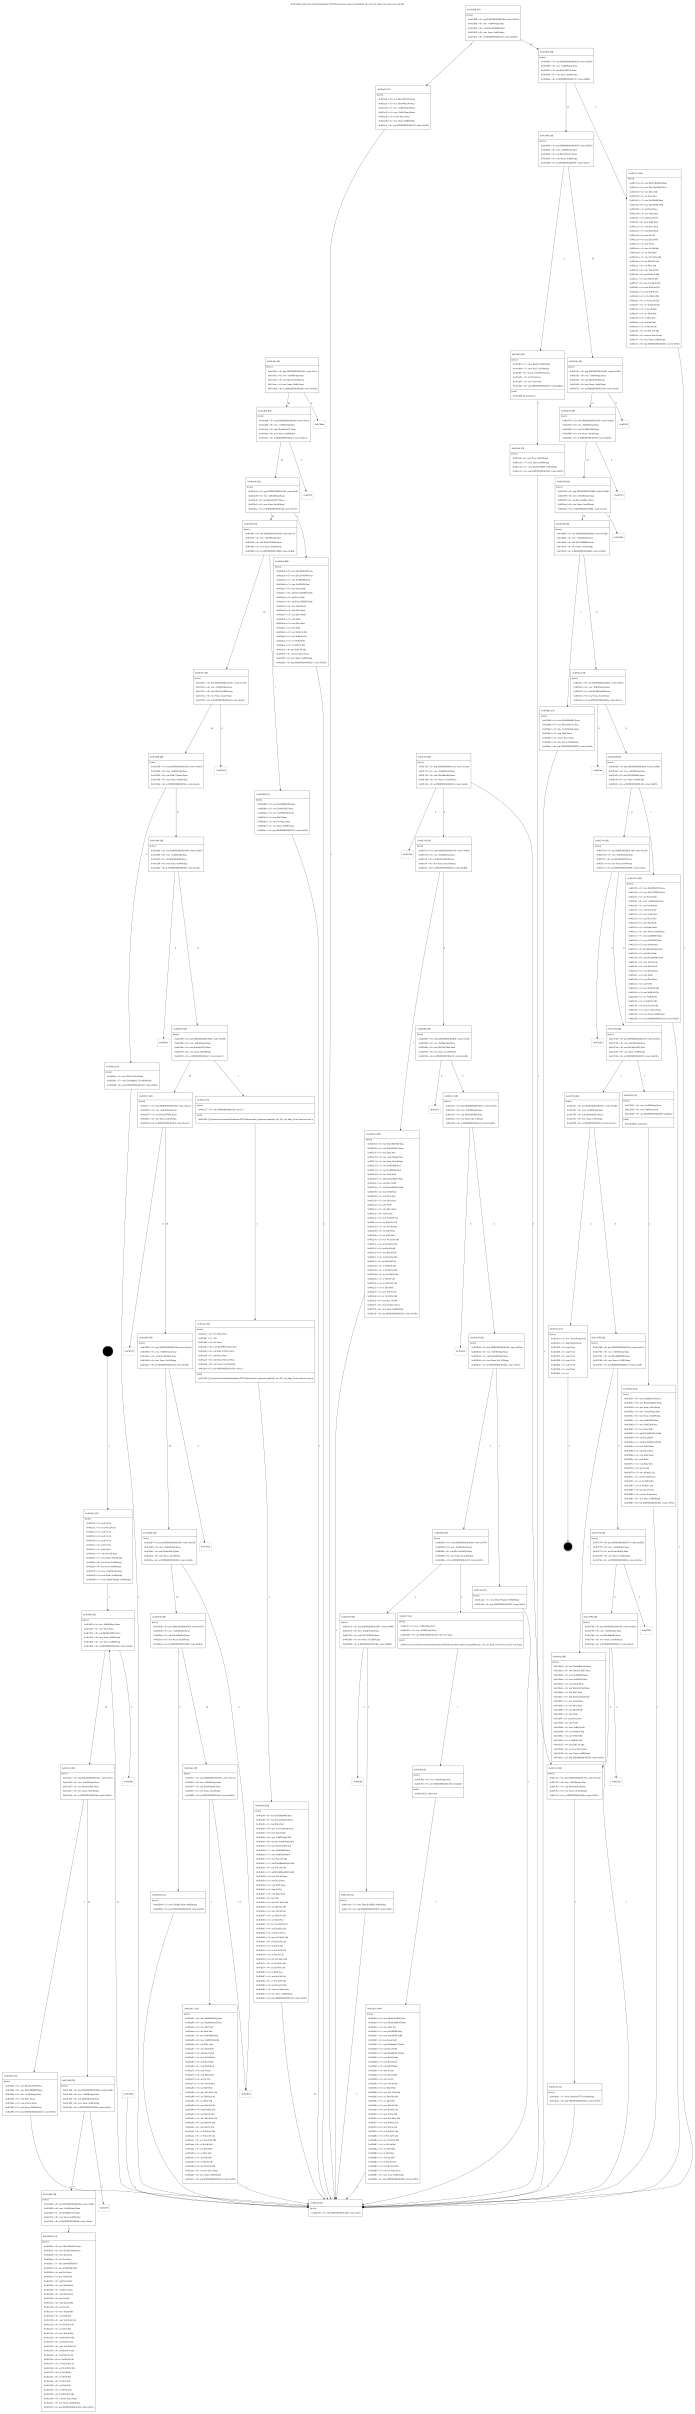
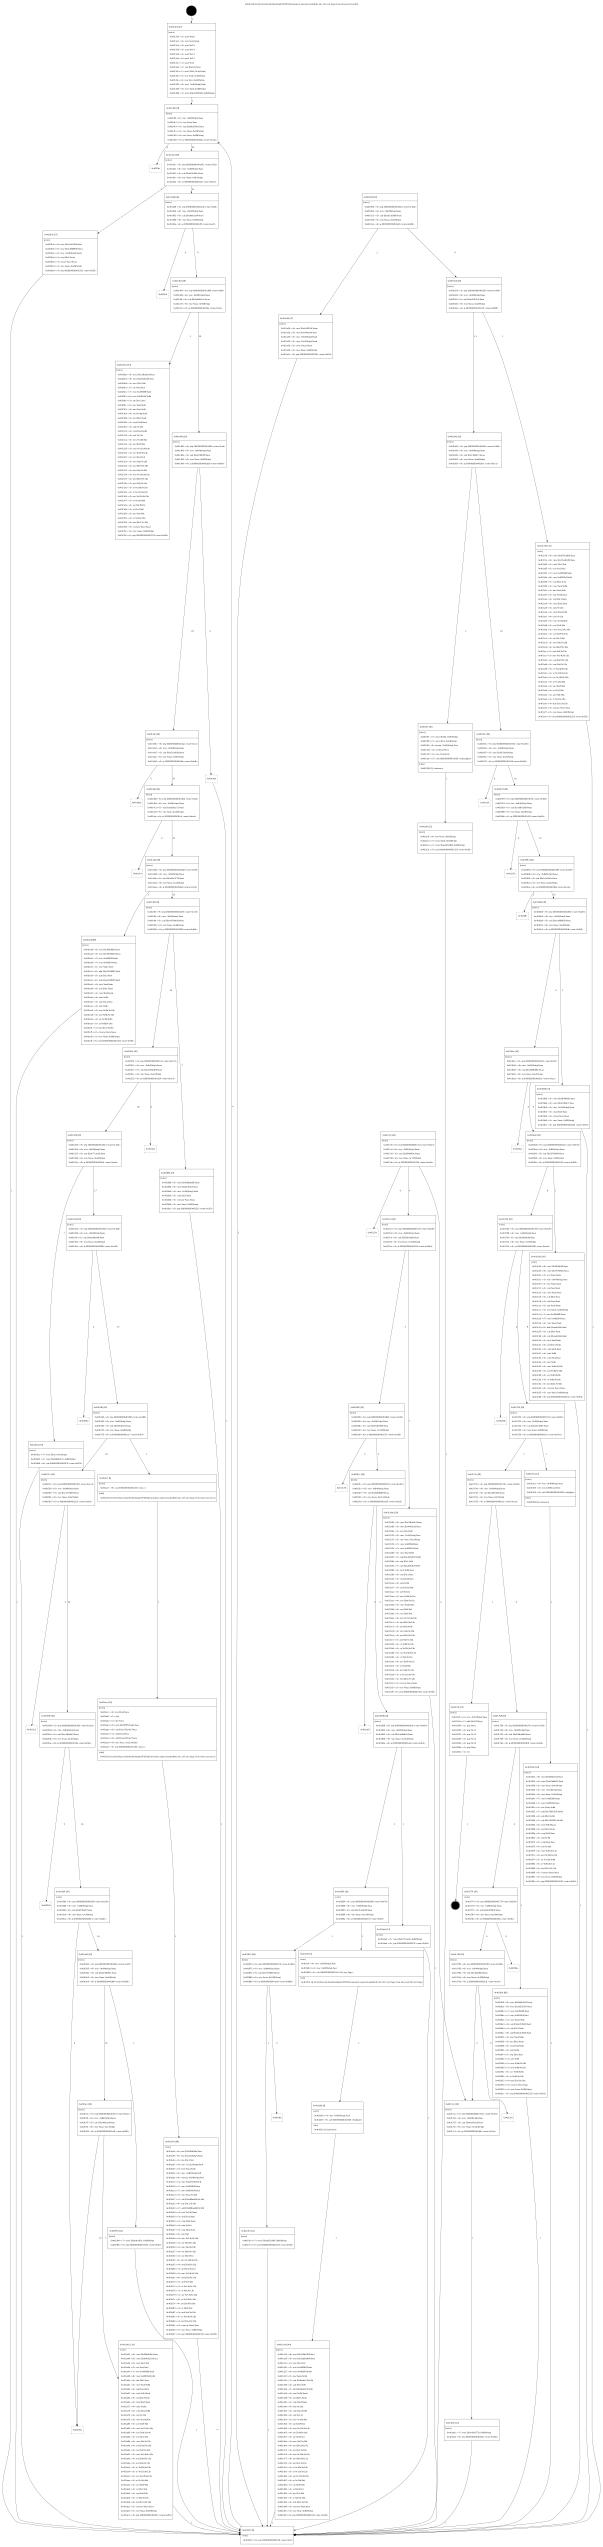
node "0x401480 [28]": added
